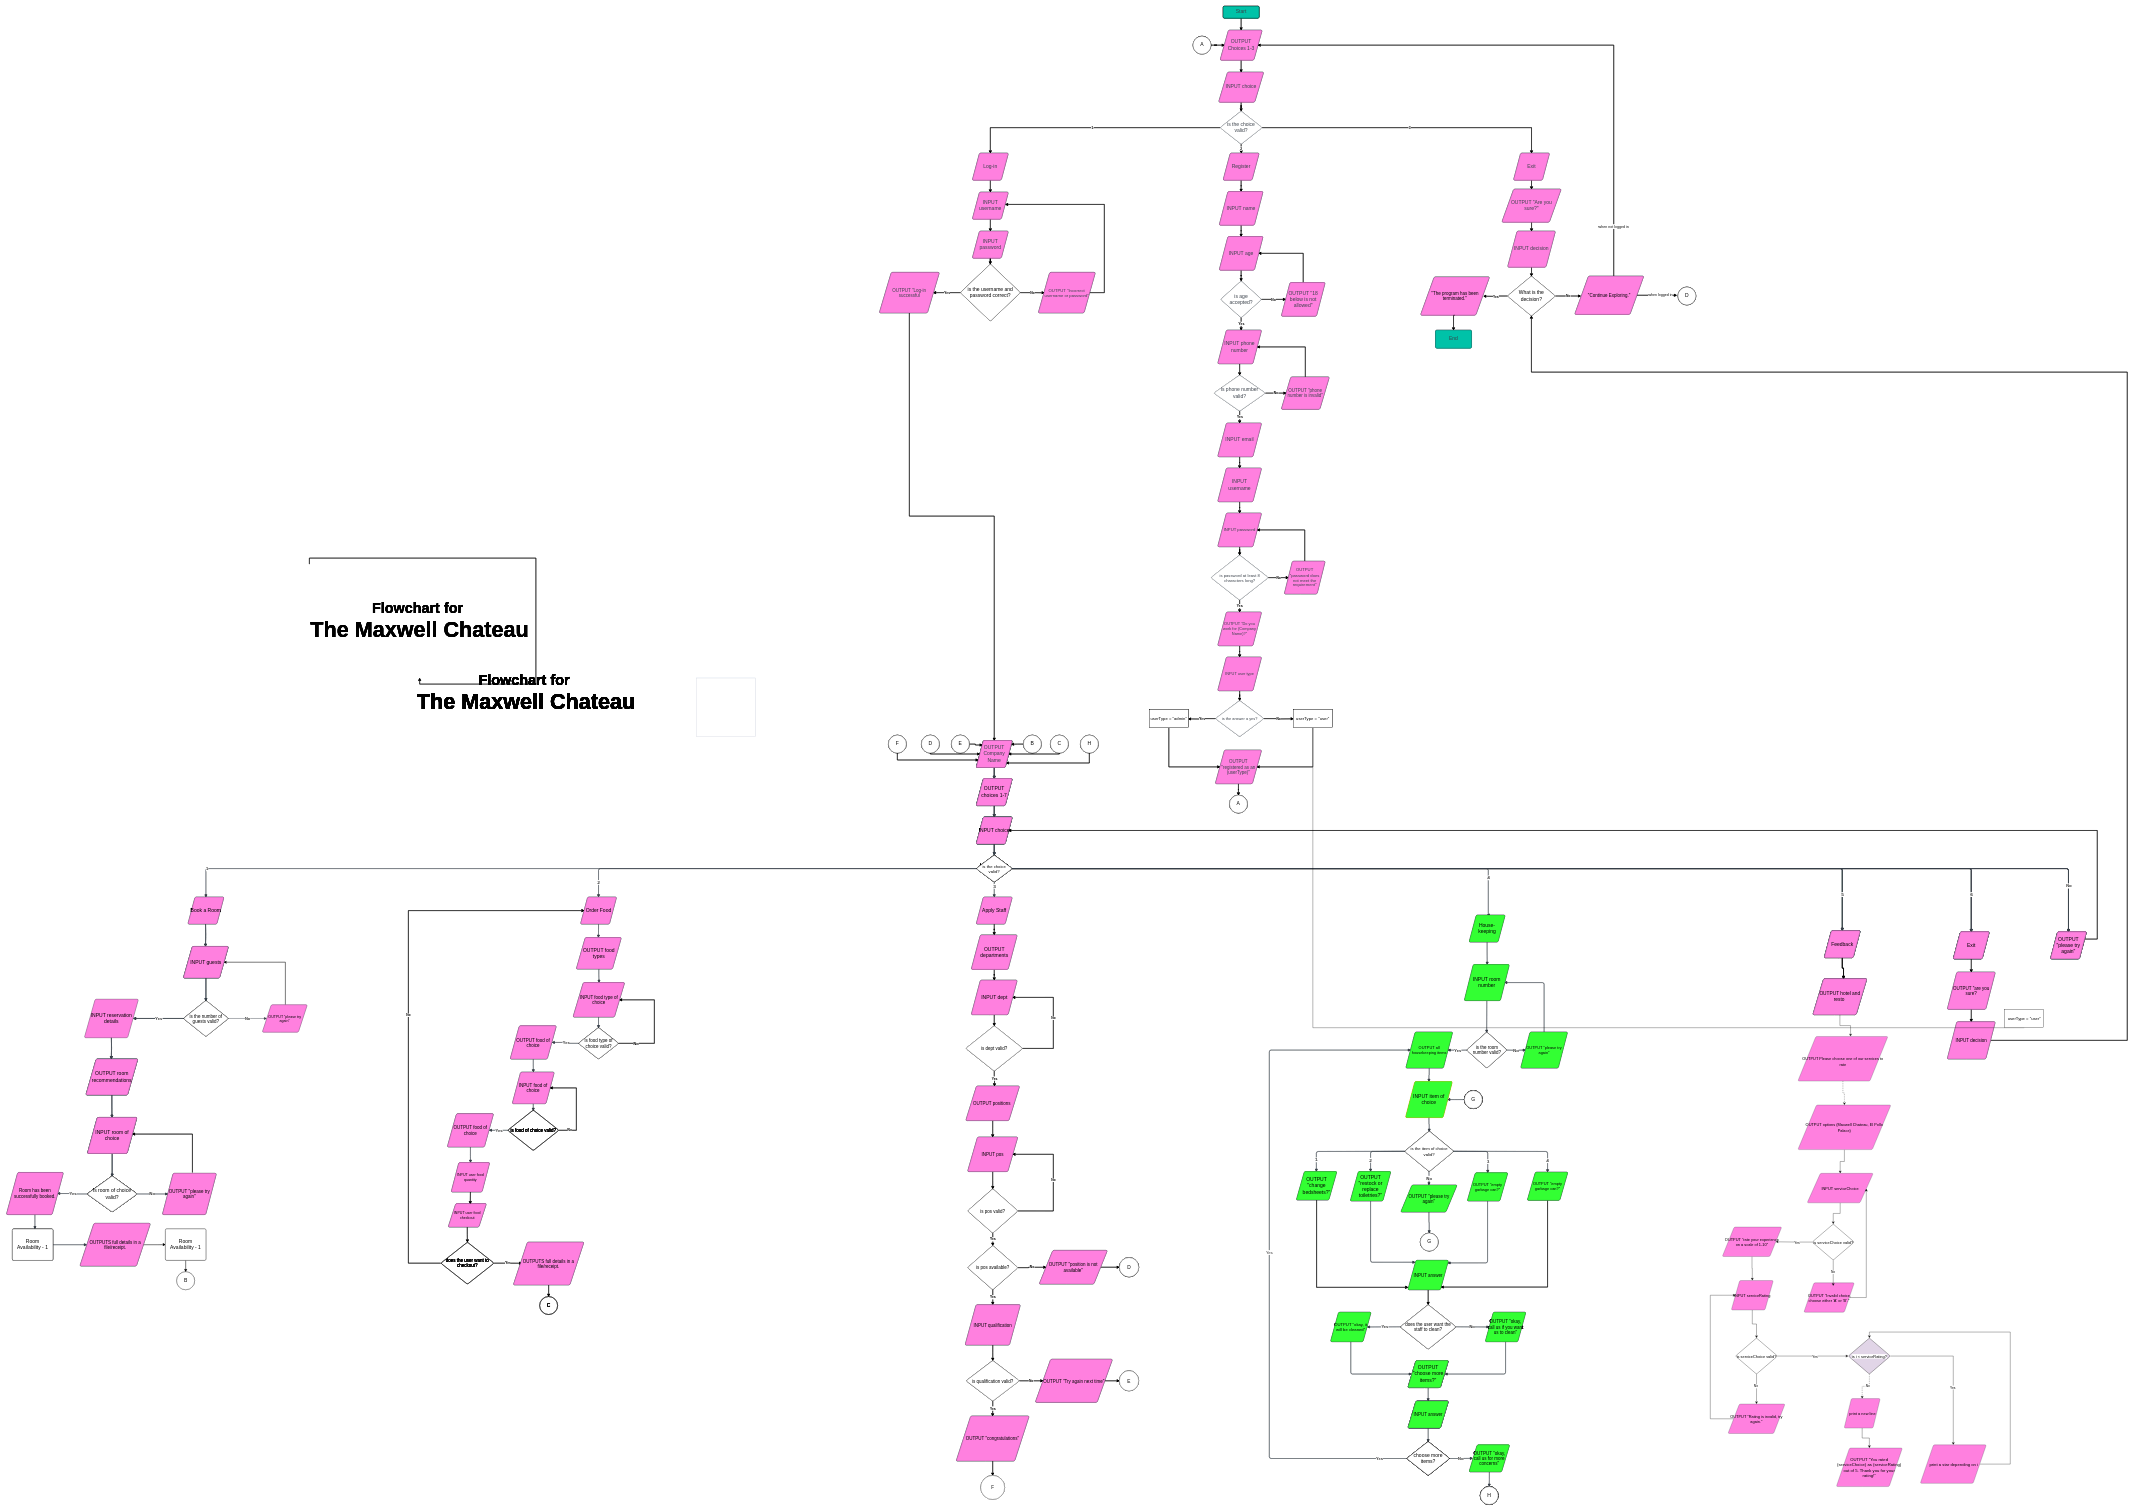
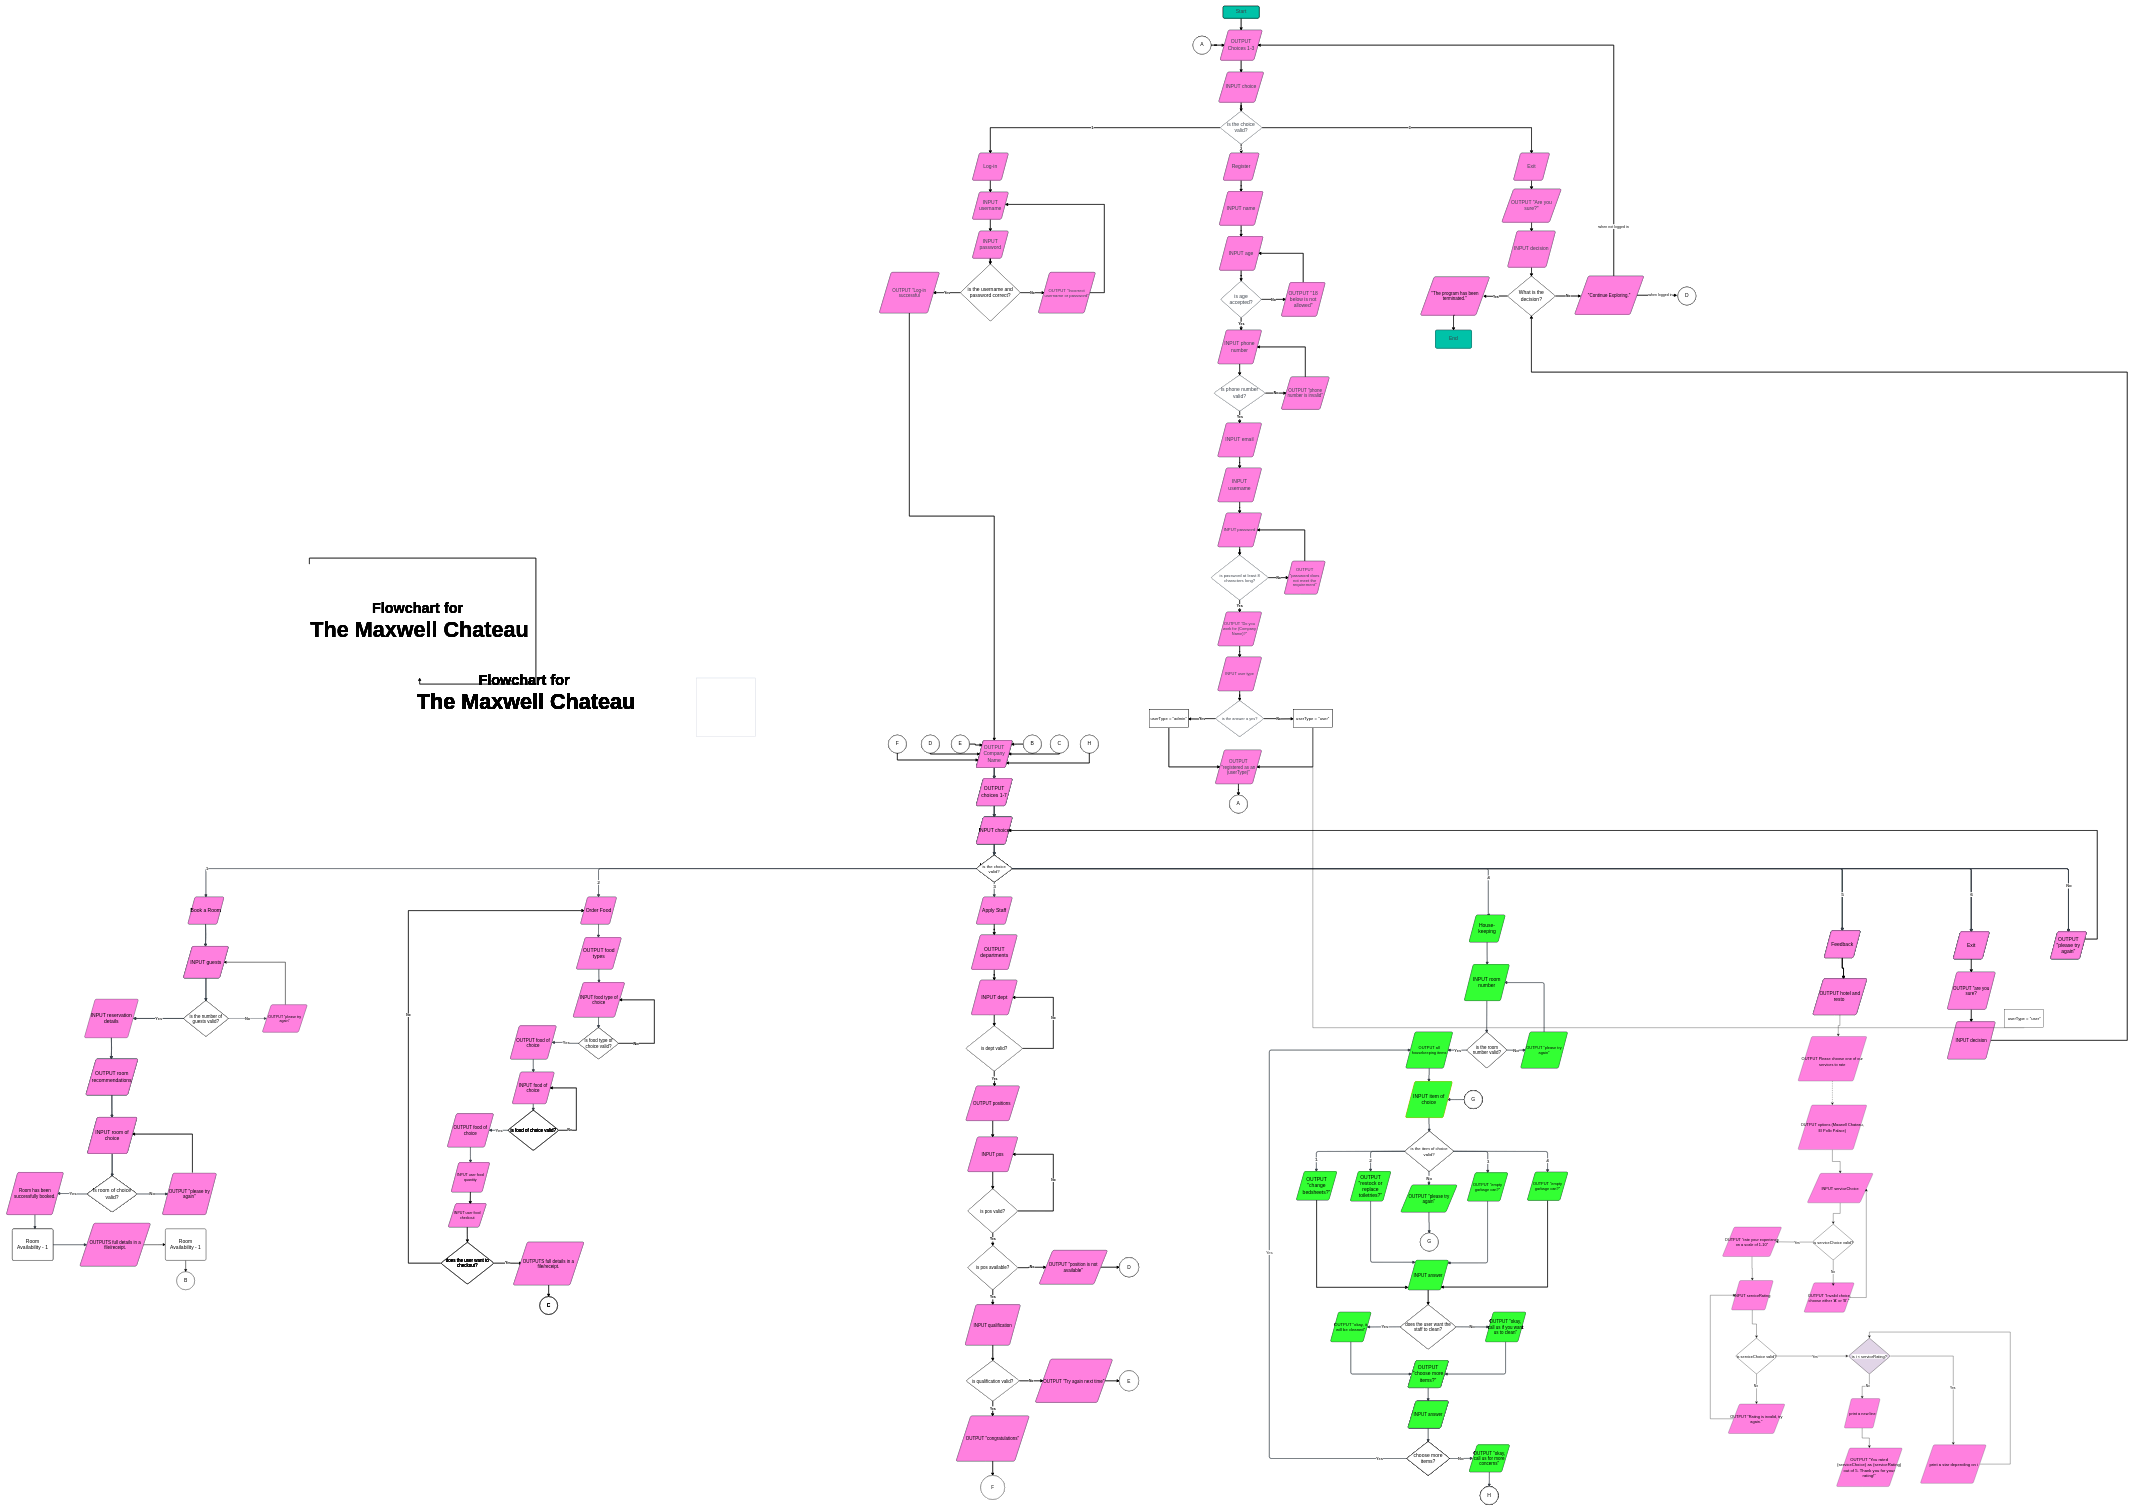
node "OUTPUT Please choose one of our services to rate": size 90x45 -> 69x45
node "OUTPUT options (Maxwell Chateau, El Pollo Palace)": size 93x45 -> 69x45
edge "is i < serviceRating?" -> "print a new line": style dashed -> solid
